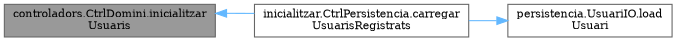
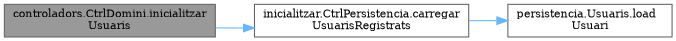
edge "inicialitzar.CtrlPersistencia.carregar UsuarisRegistrats" -> "controladors.CtrlDomini.inicialitzar Usuaris": reversed
node "persistencia.UsuariIO.load Usuari": label "persistencia.UsuariIO.load Usuari" -> "persistencia.Usuaris.load Usuari"
